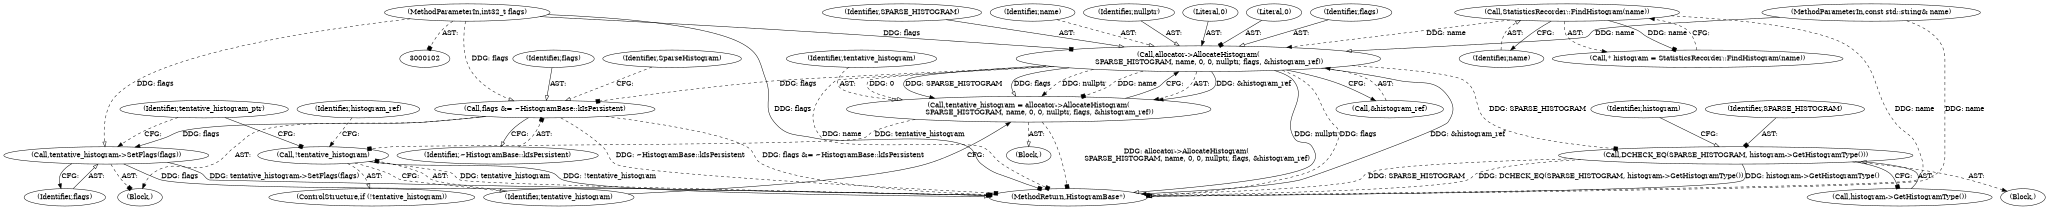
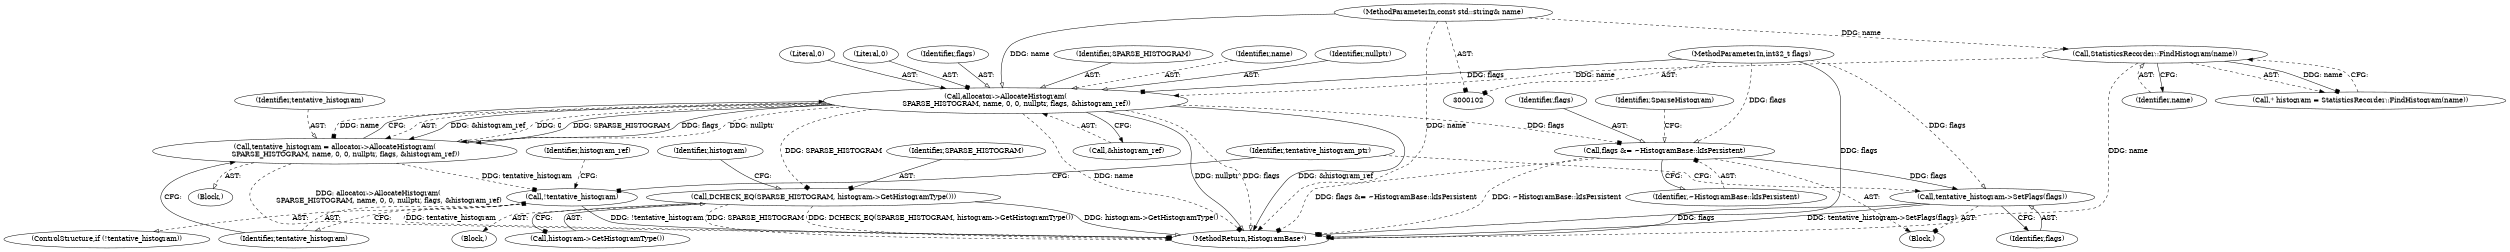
edge "(MethodParameterIn,const std::string& name)" -> "(Call,StatisticsRecorder::FindHistogram(name))": added, label "DDG: name"
edge "(MethodParameterIn,const std::string& name)" -> "3000102": added, label "AST:"
edge "(MethodParameterIn,const std::string& name)" -> "(MethodReturn,HistogramBase*)": arrowhead onormal -> normal
